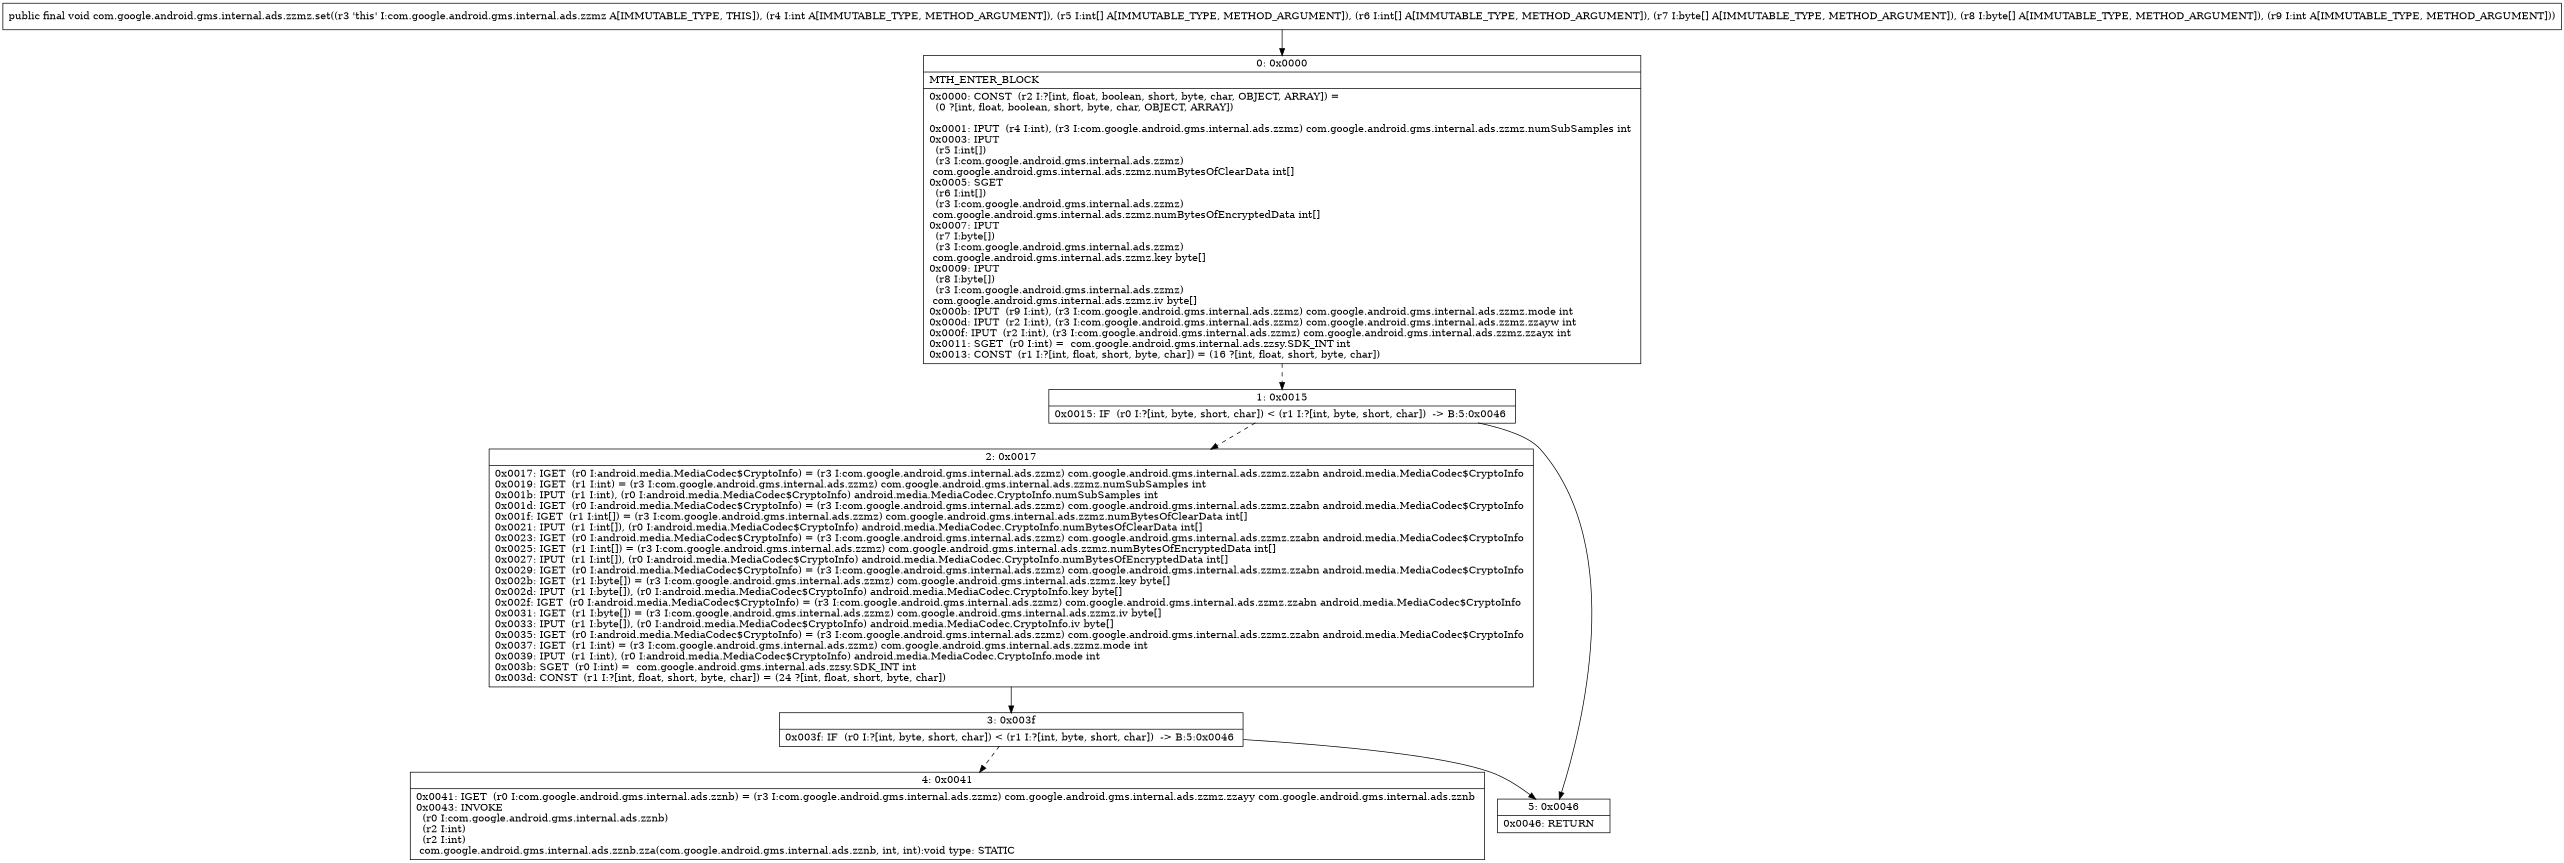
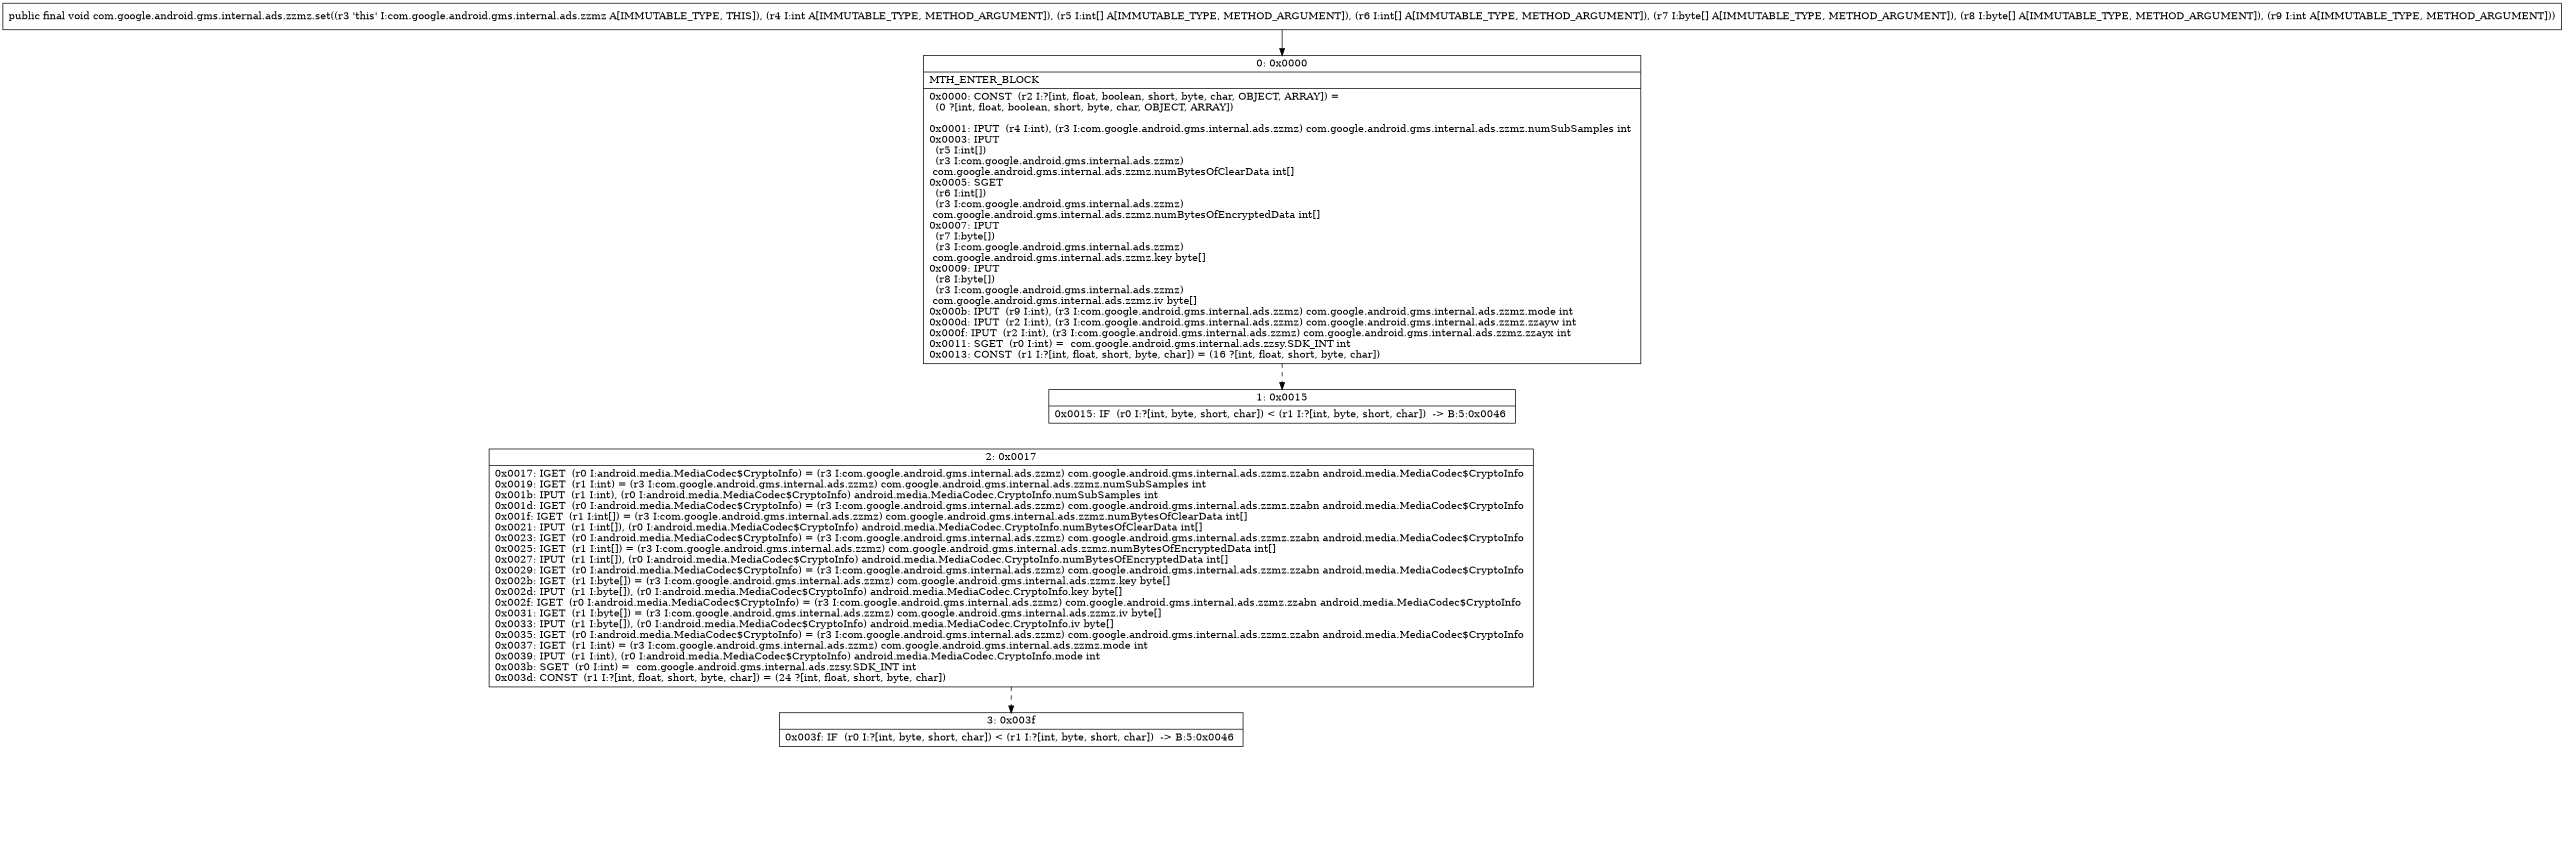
edge "1: 0x0015" -> "2: 0x0017": removed
edge "2: 0x0017" -> "3: 0x003f": style solid -> dashed
node "4: 0x0041": removed
node "5: 0x0046": removed
